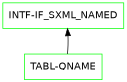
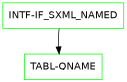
edge "TABL-QNAME" -> "INTF-IF_SXML_NAMED": reversed
